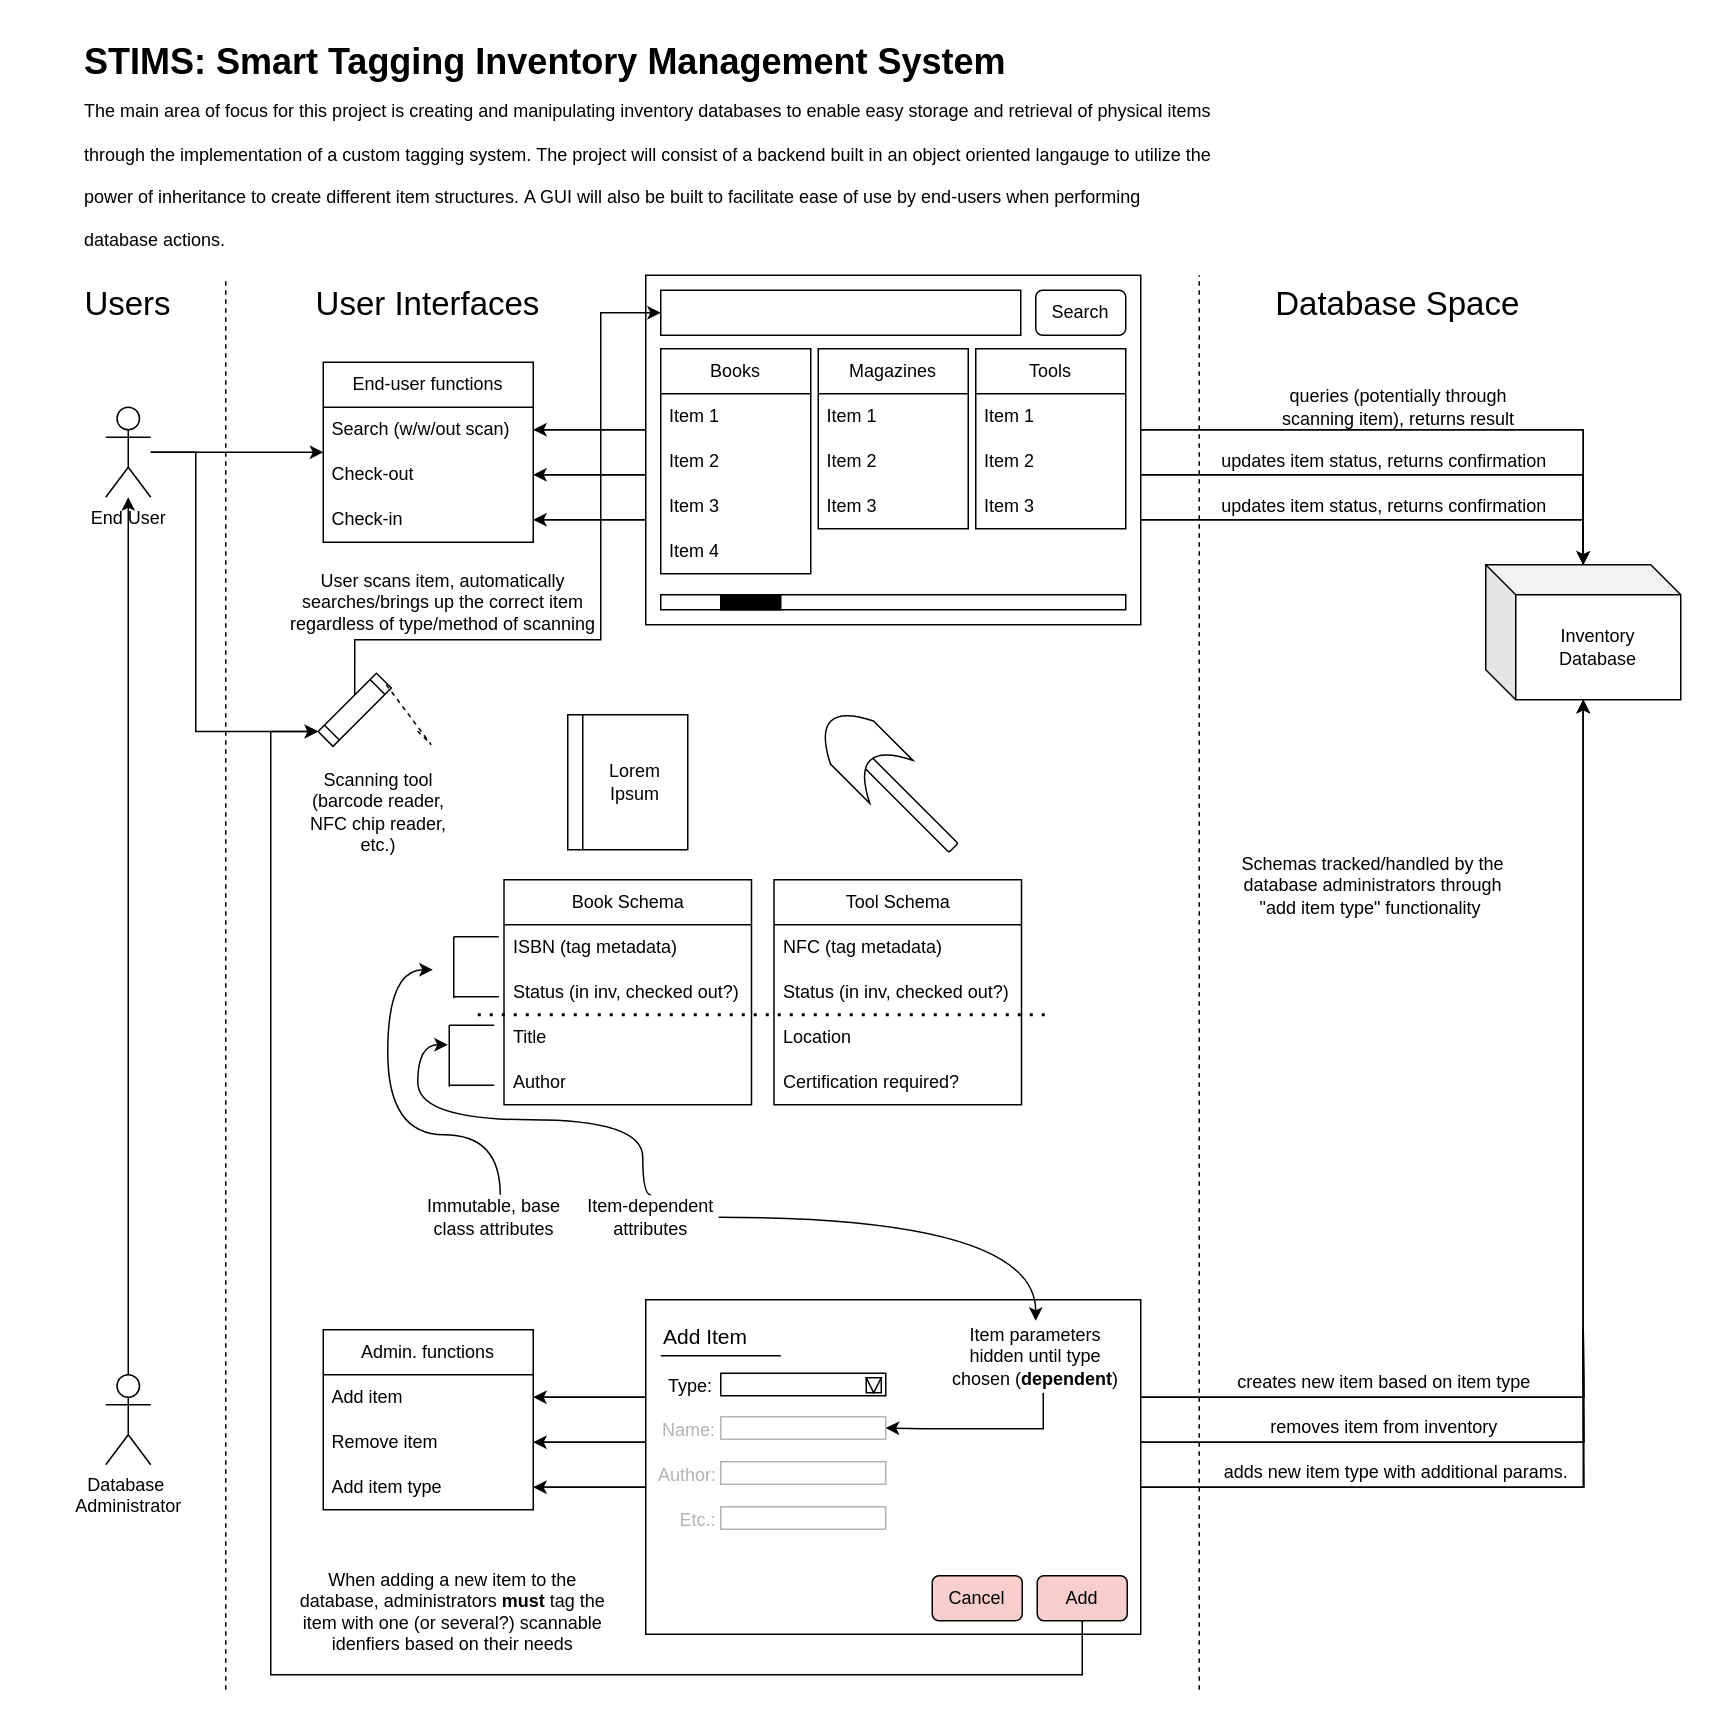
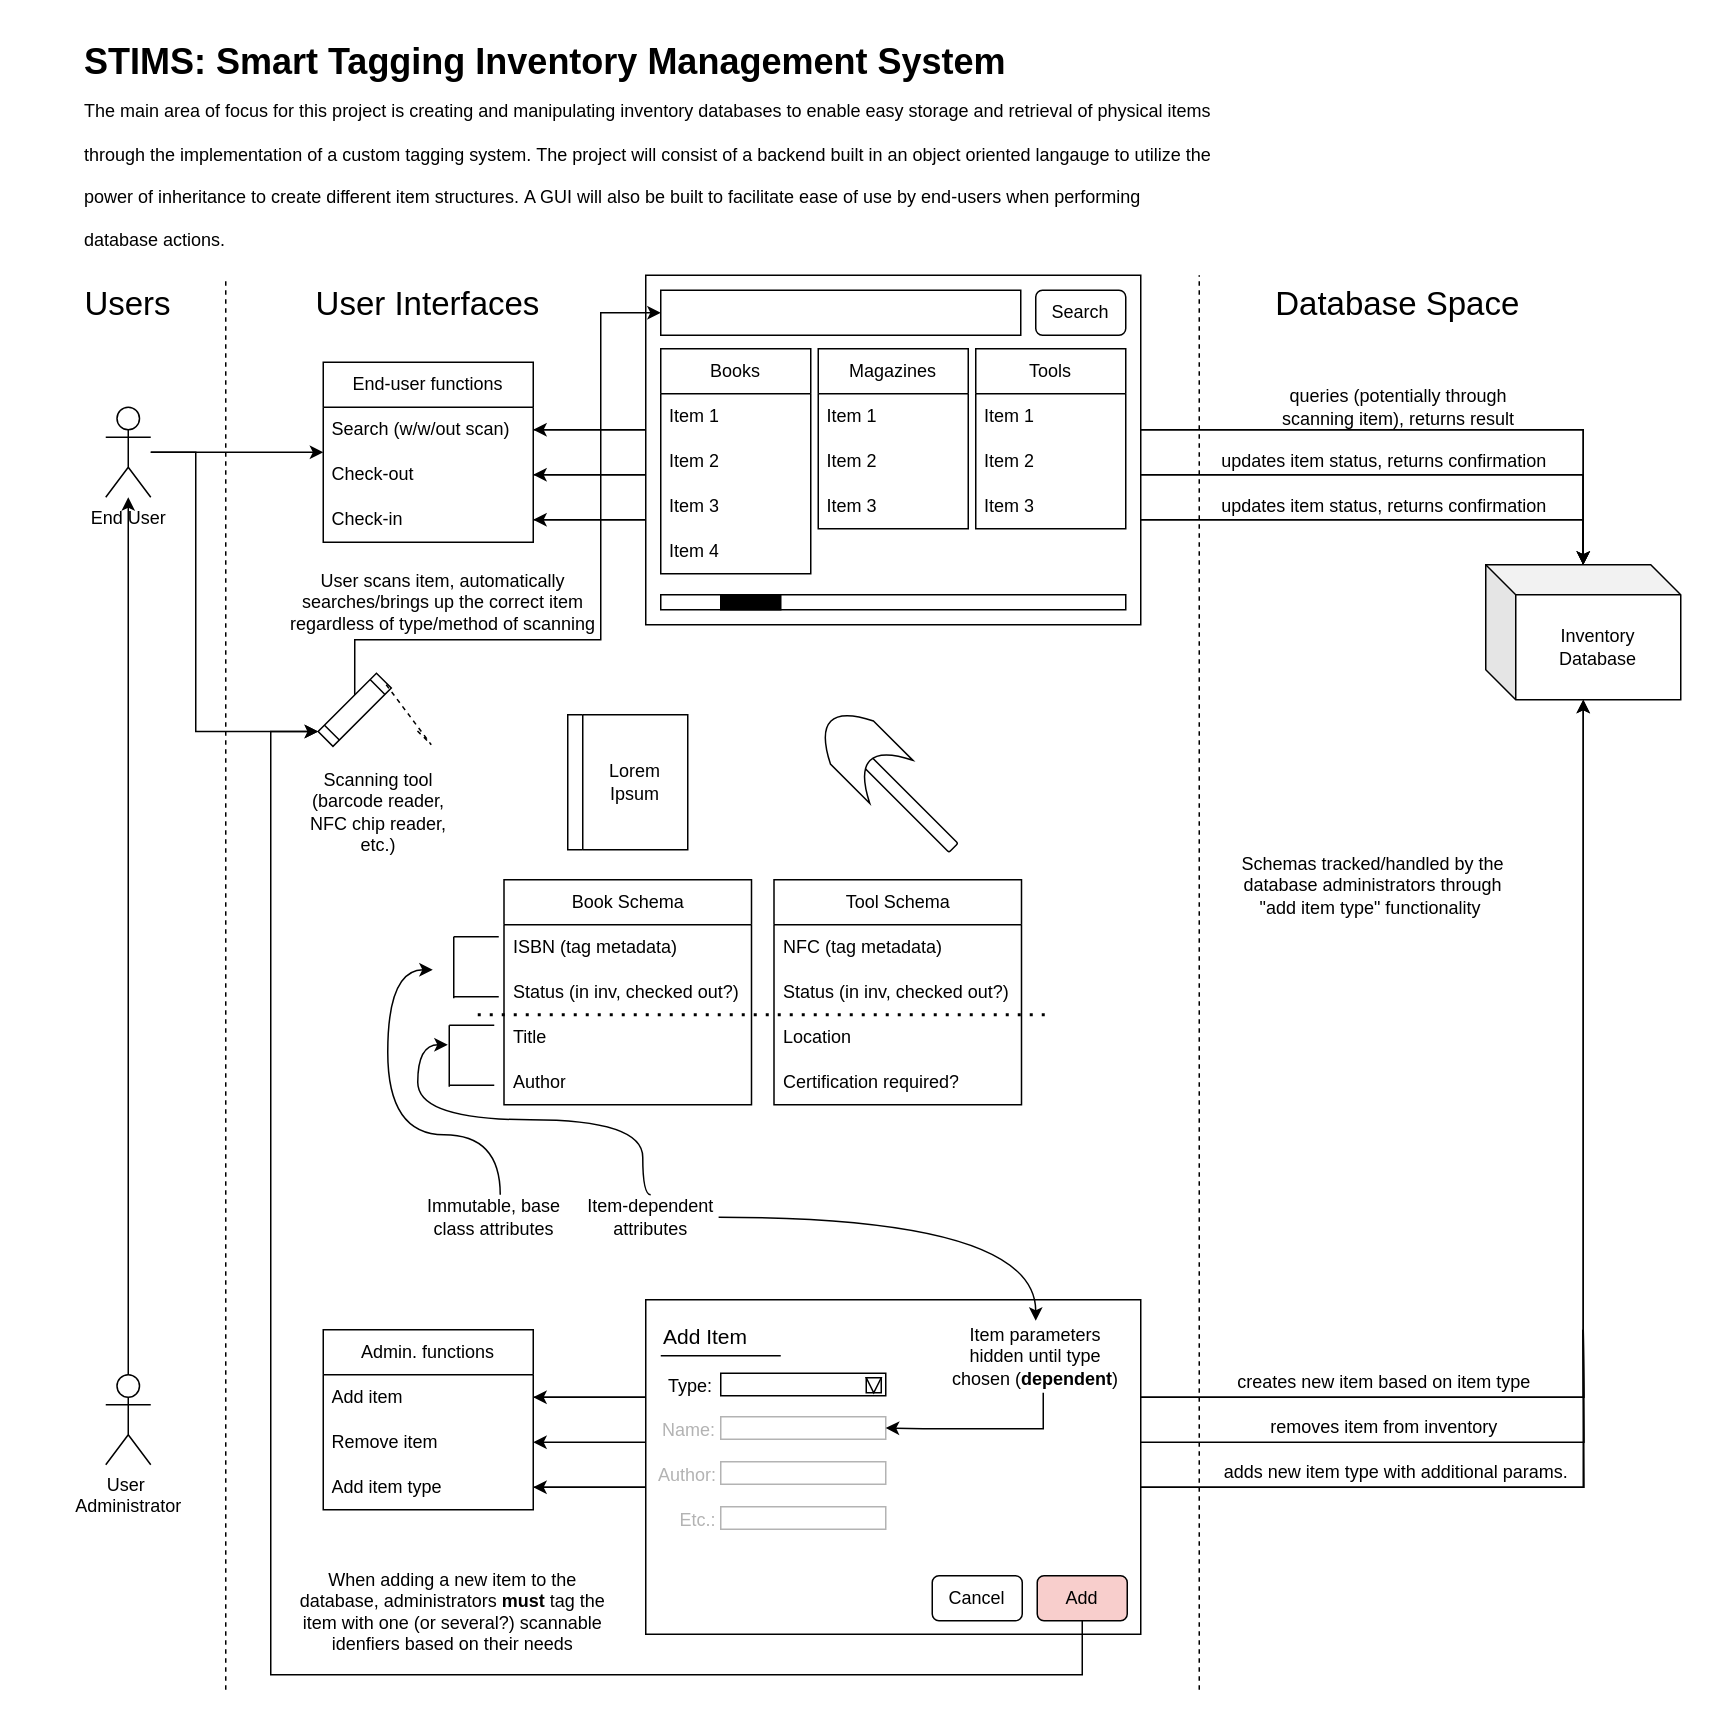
edge "Remove item" -> "Inventory Database": removed
node "Database Administrator": label "Database Administrator" -> "User Administrator"
node "Cancel": fillcolor #f8cecc -> #ffffff
